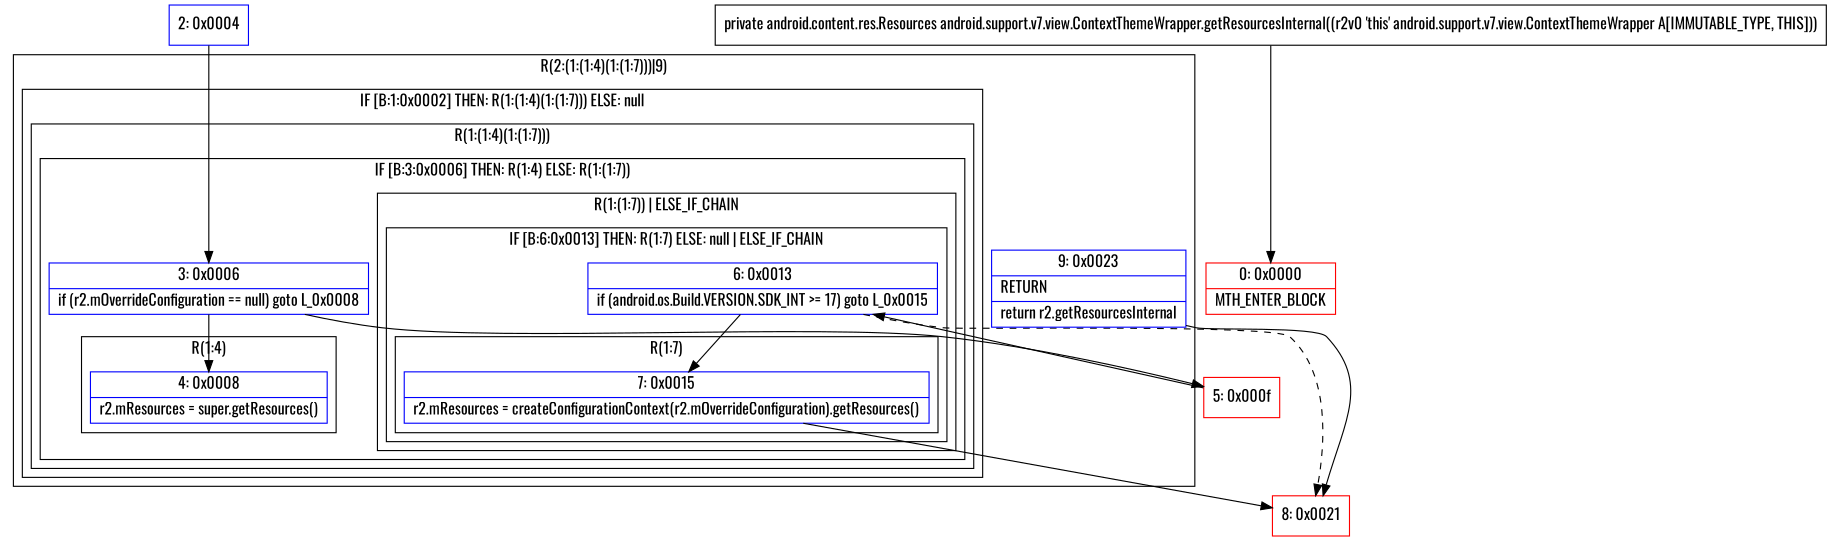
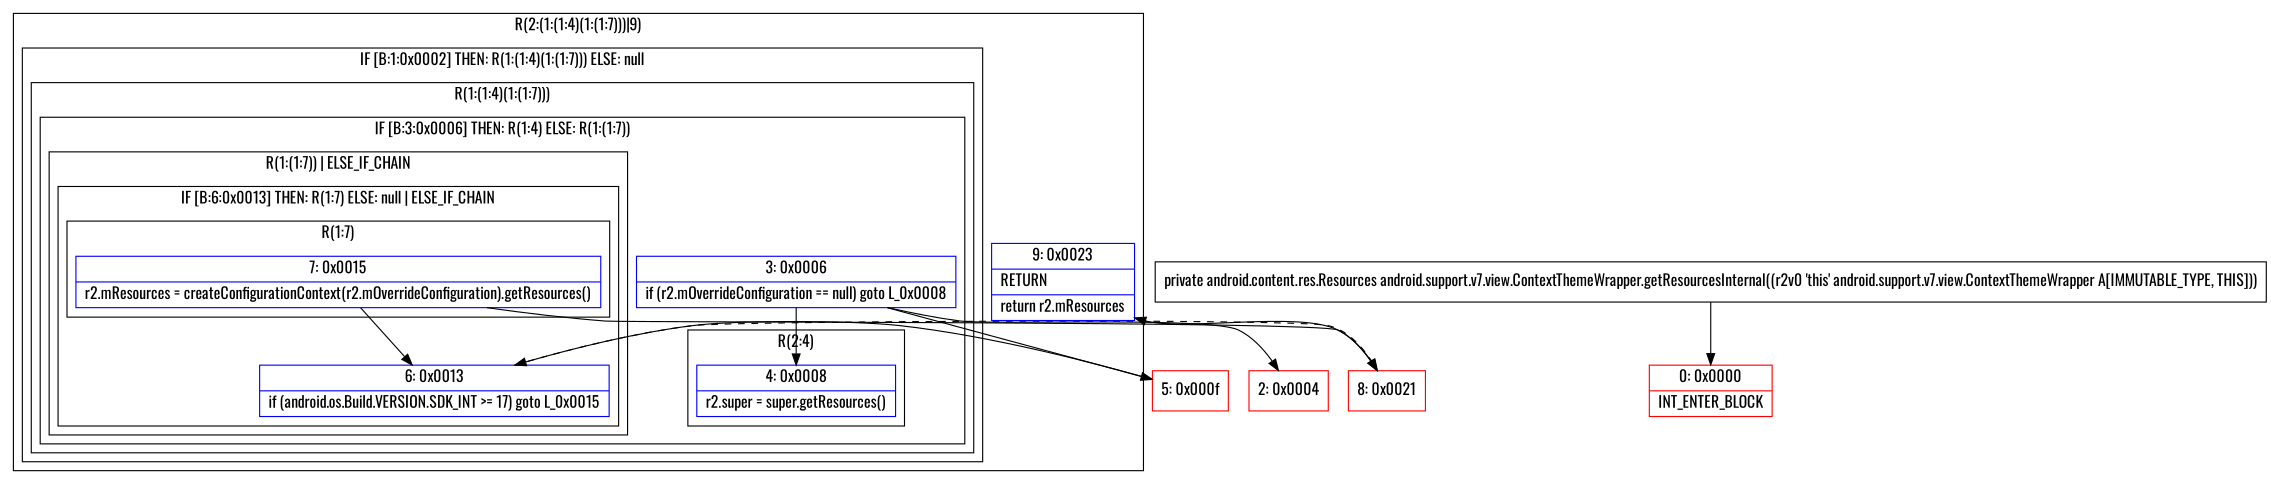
node "2: 0x0004": color blue -> red
edge "2: 0x0004" -> "3: 0x0006": reversed
node "0: 0x0000": text "MTH_ENTER_BLOCK" -> "INT_ENTER_BLOCK"
node "9: 0x0023": text "return r2.getResourcesInternal" -> "return r2.mResources"
edge "9: 0x0023" -> "8: 0x0021": reversed
edge "6: 0x0013" -> "7: 0x0015": reversed
cluster "R(1:4)": label "R(1:4)" -> "R(2:4)"
node "4: 0x0008": text "r2.mResources = super.getResources()" -> "r2.super = super.getResources()"
